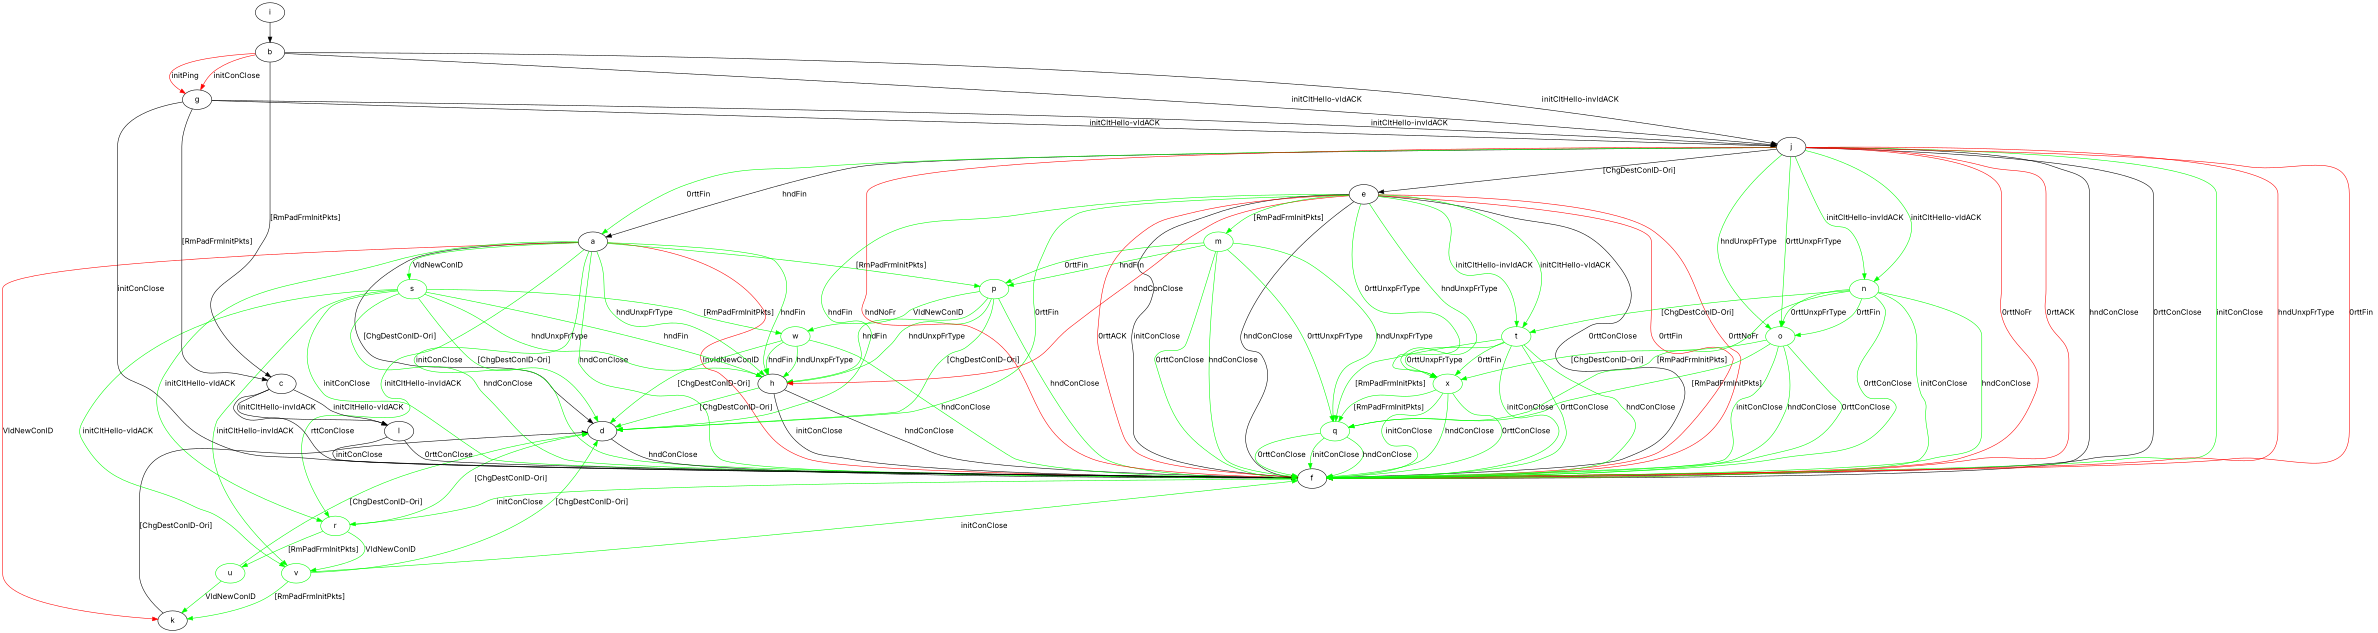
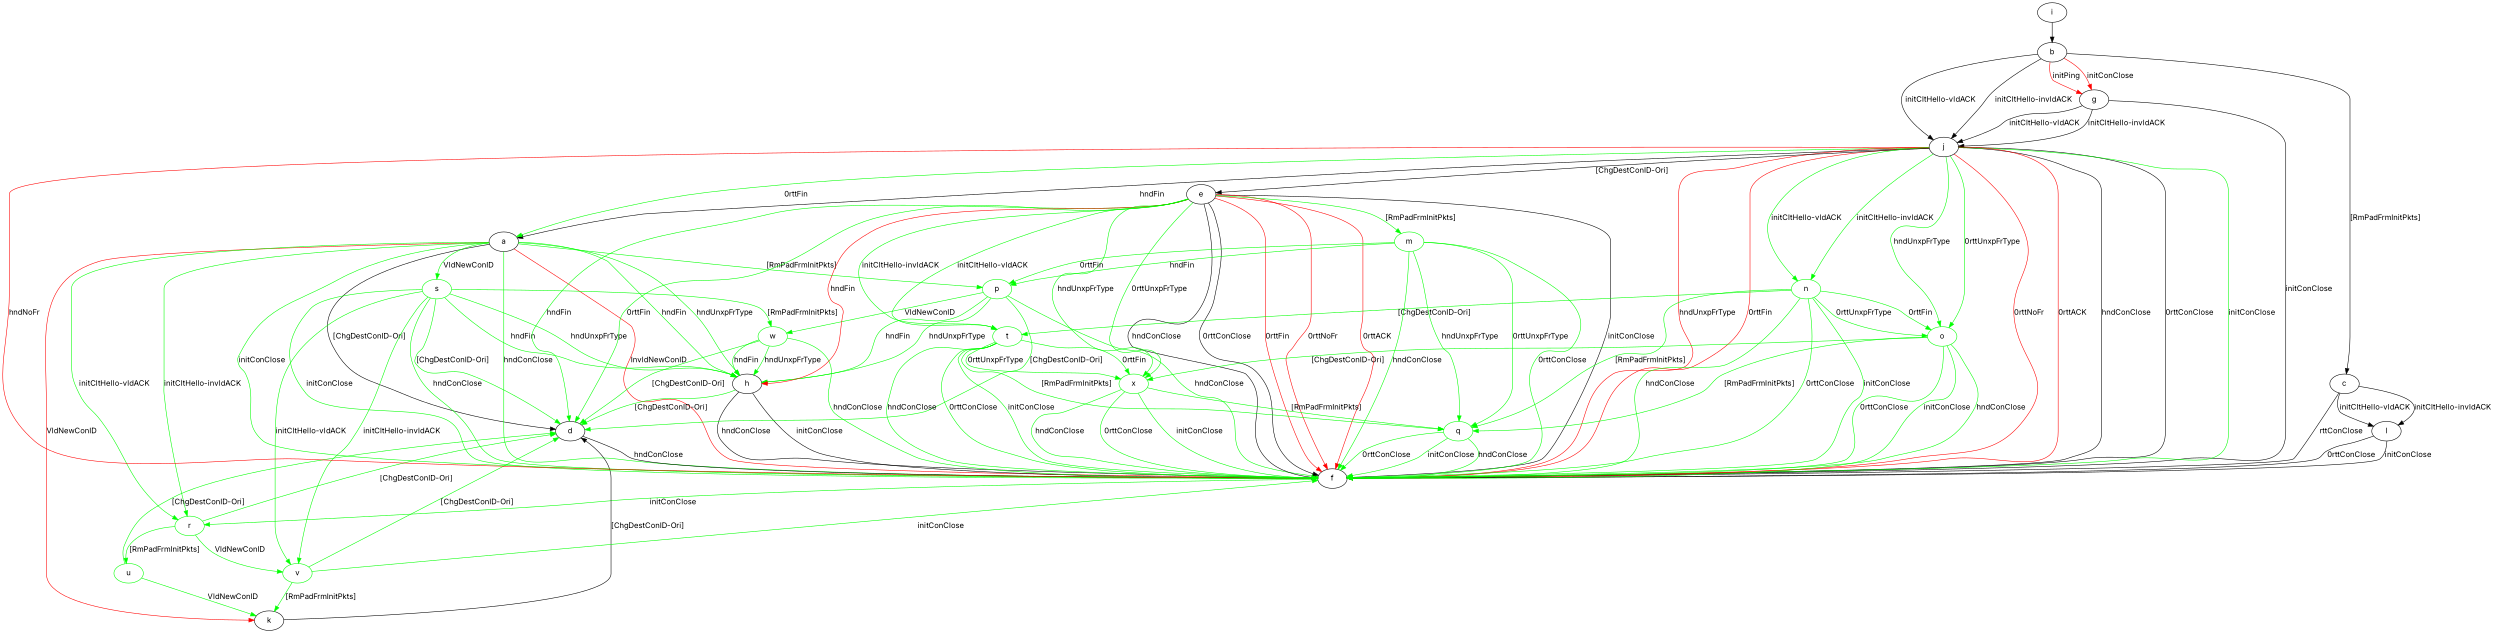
edge "g" -> "c": removed, label "[RmPadFrmInitPkts]"
edge "e" -> "h": label "hndConClose " -> "hndFin "
